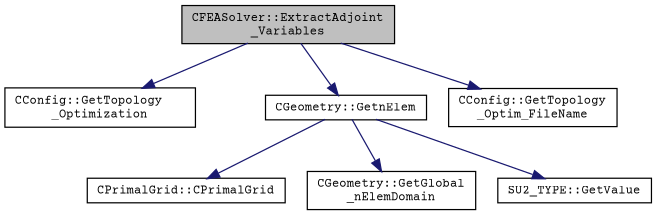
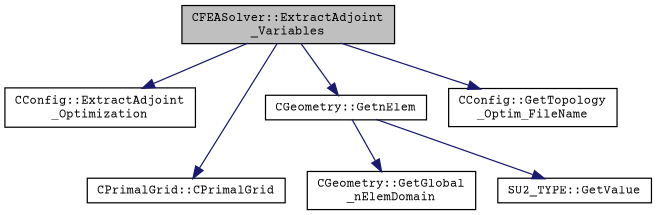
node "CConfig::GetTopology _Optimization": label "CConfig::GetTopology _Optimization" -> "CConfig::ExtractAdjoint _Optimization"
edge "CGeometry::GetnElem" -> "CPrimalGrid::CPrimalGrid": now "CFEASolver::ExtractAdjoint _Variables" -> "CPrimalGrid::CPrimalGrid"
